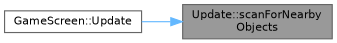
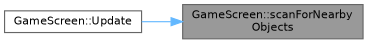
node "Update::scanForNearby Objects": label "Update::scanForNearby Objects" -> "GameScreen::scanForNearby Objects"
